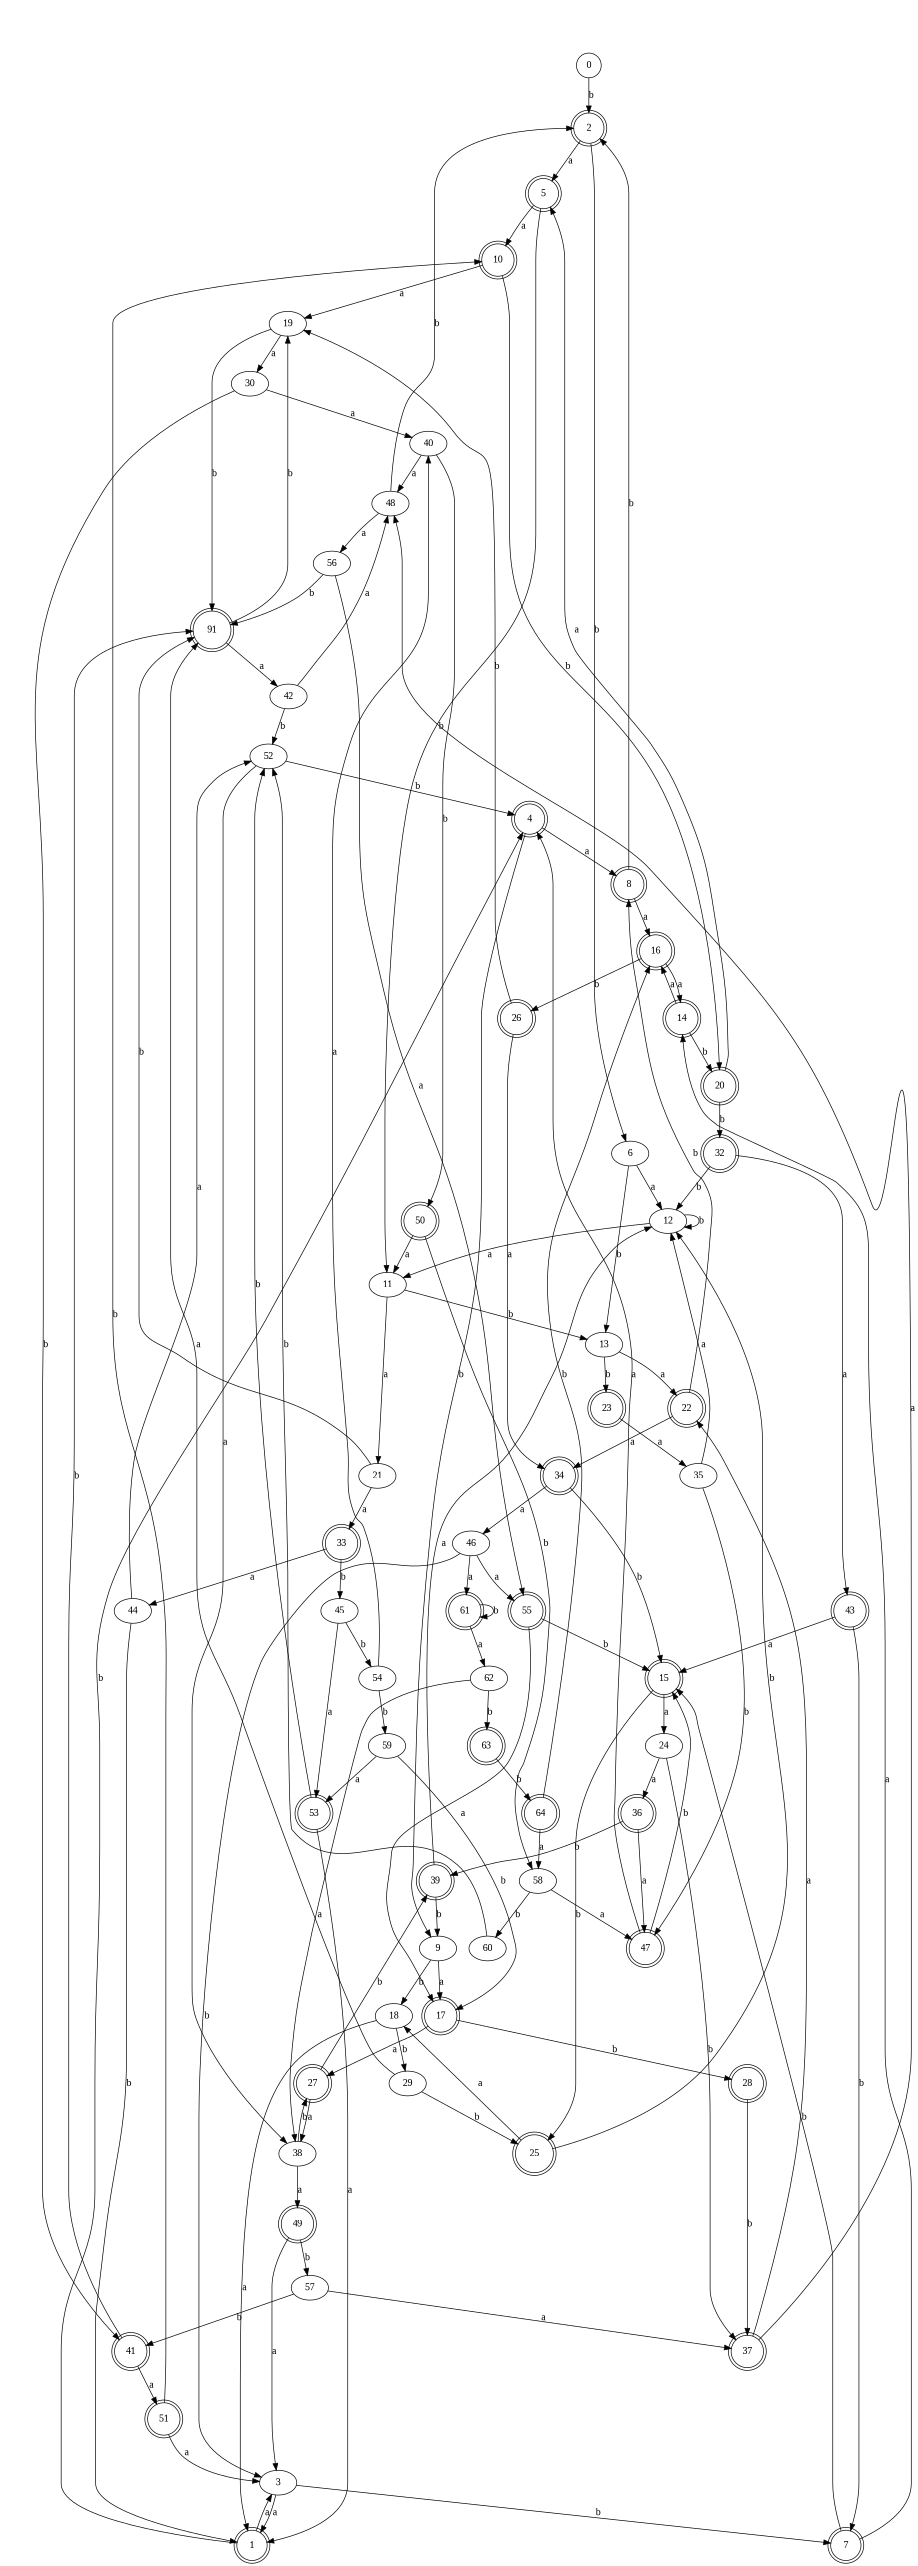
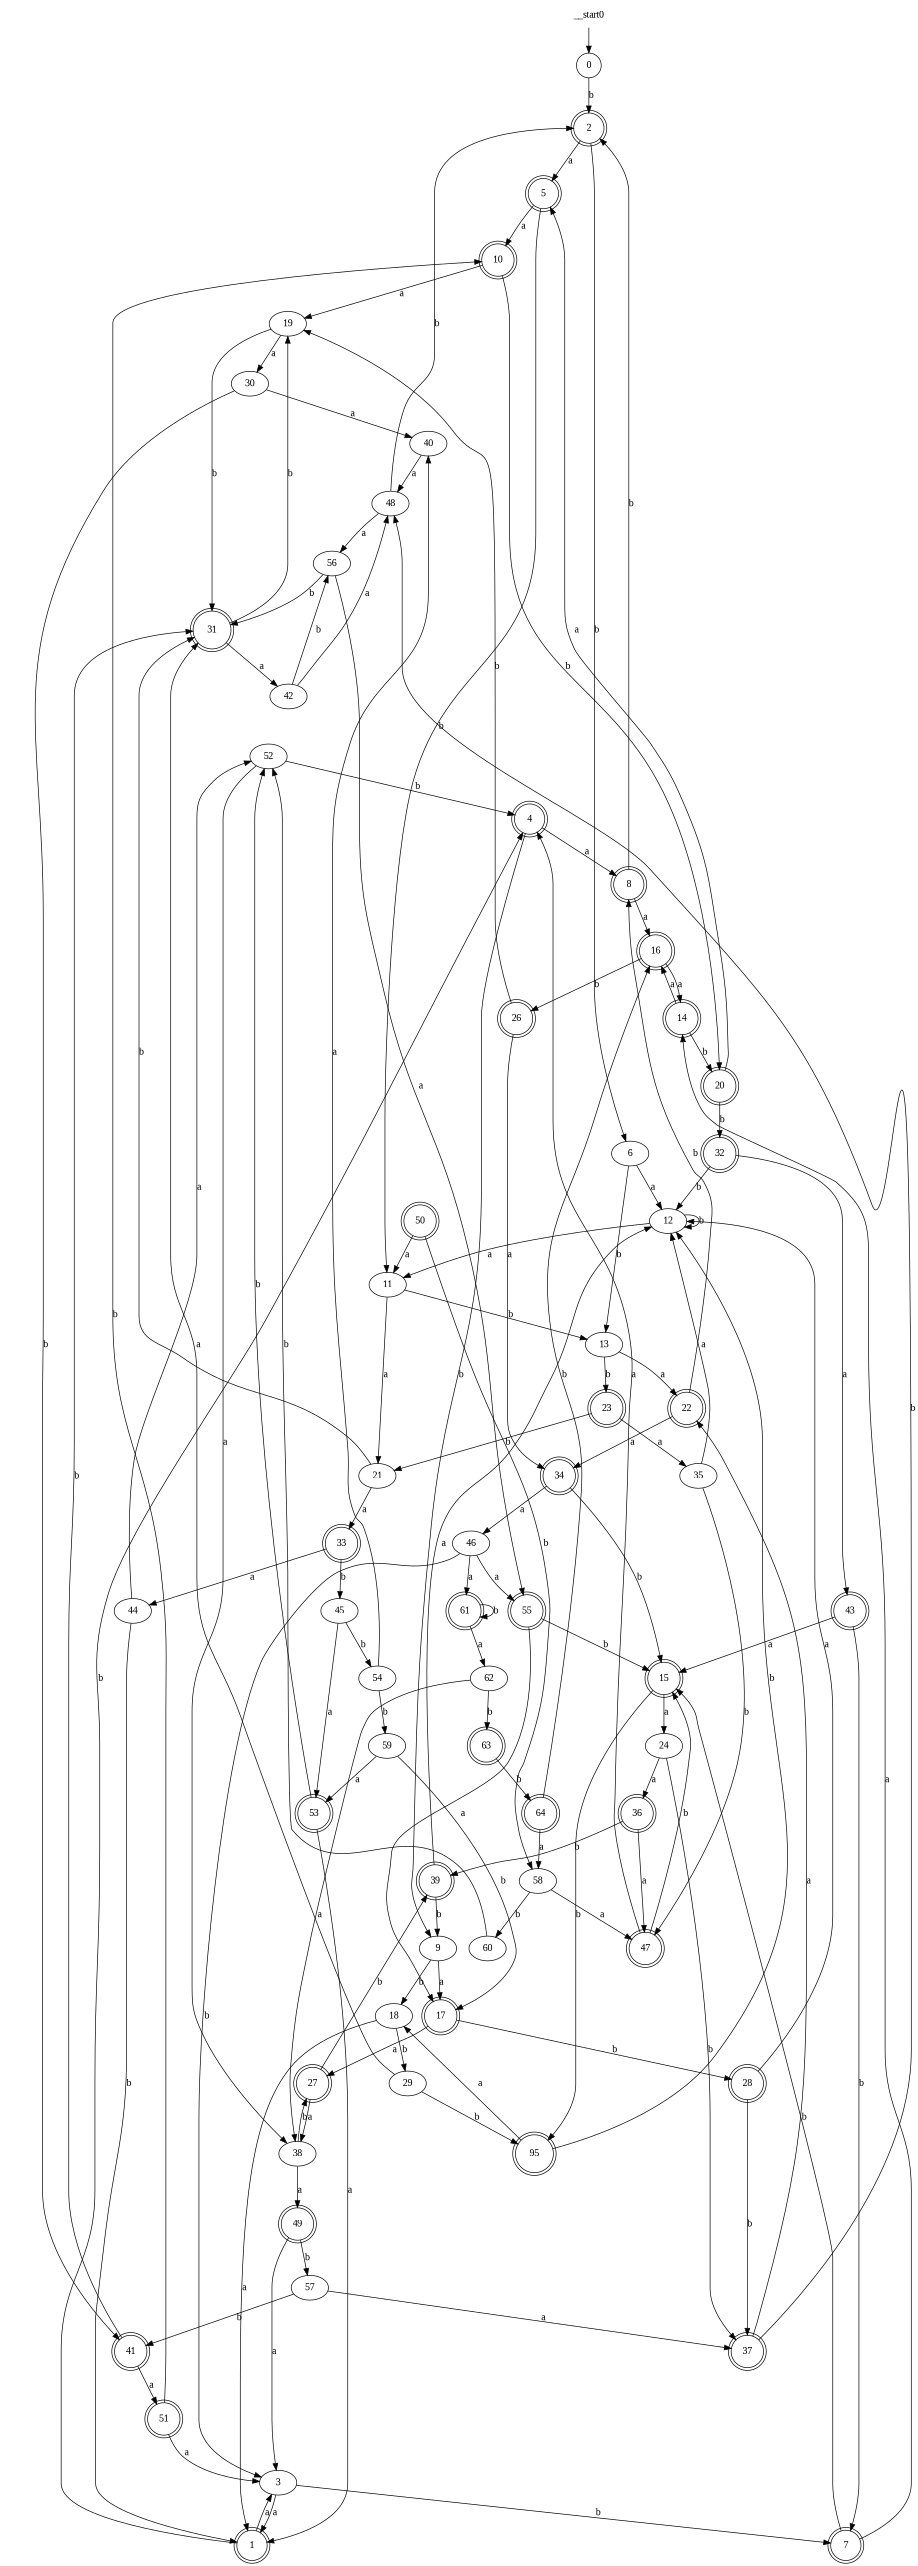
node "__start0": added
node "91": label "91" -> "31"
edge "42" -> "52": now "42" -> "56"
edge "40" -> "50": removed, label "b"
edge "37" -> "48": label "a" -> "b"
edge "23" -> "21": added, label "b"
edge "28" -> "12": added, label "a"
node "25": label "25" -> "95"
